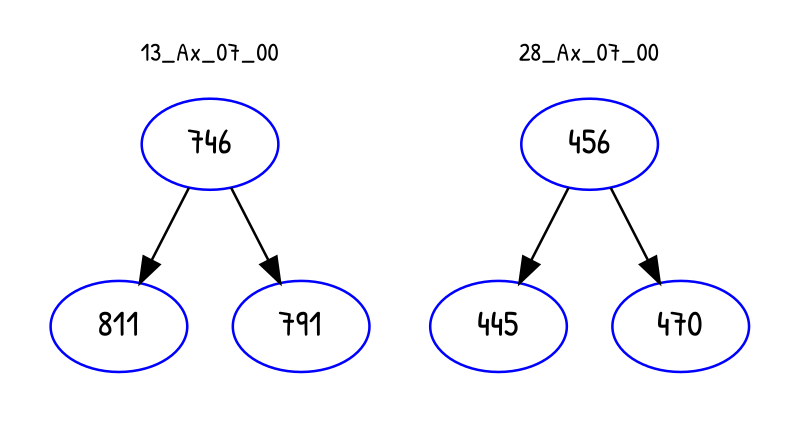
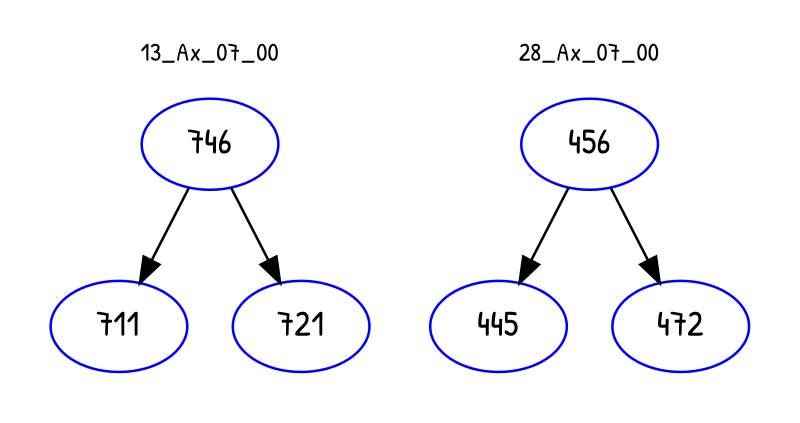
node "811": label "811" -> "711"
node "791": label "791" -> "721"
node "470": label "470" -> "472"
